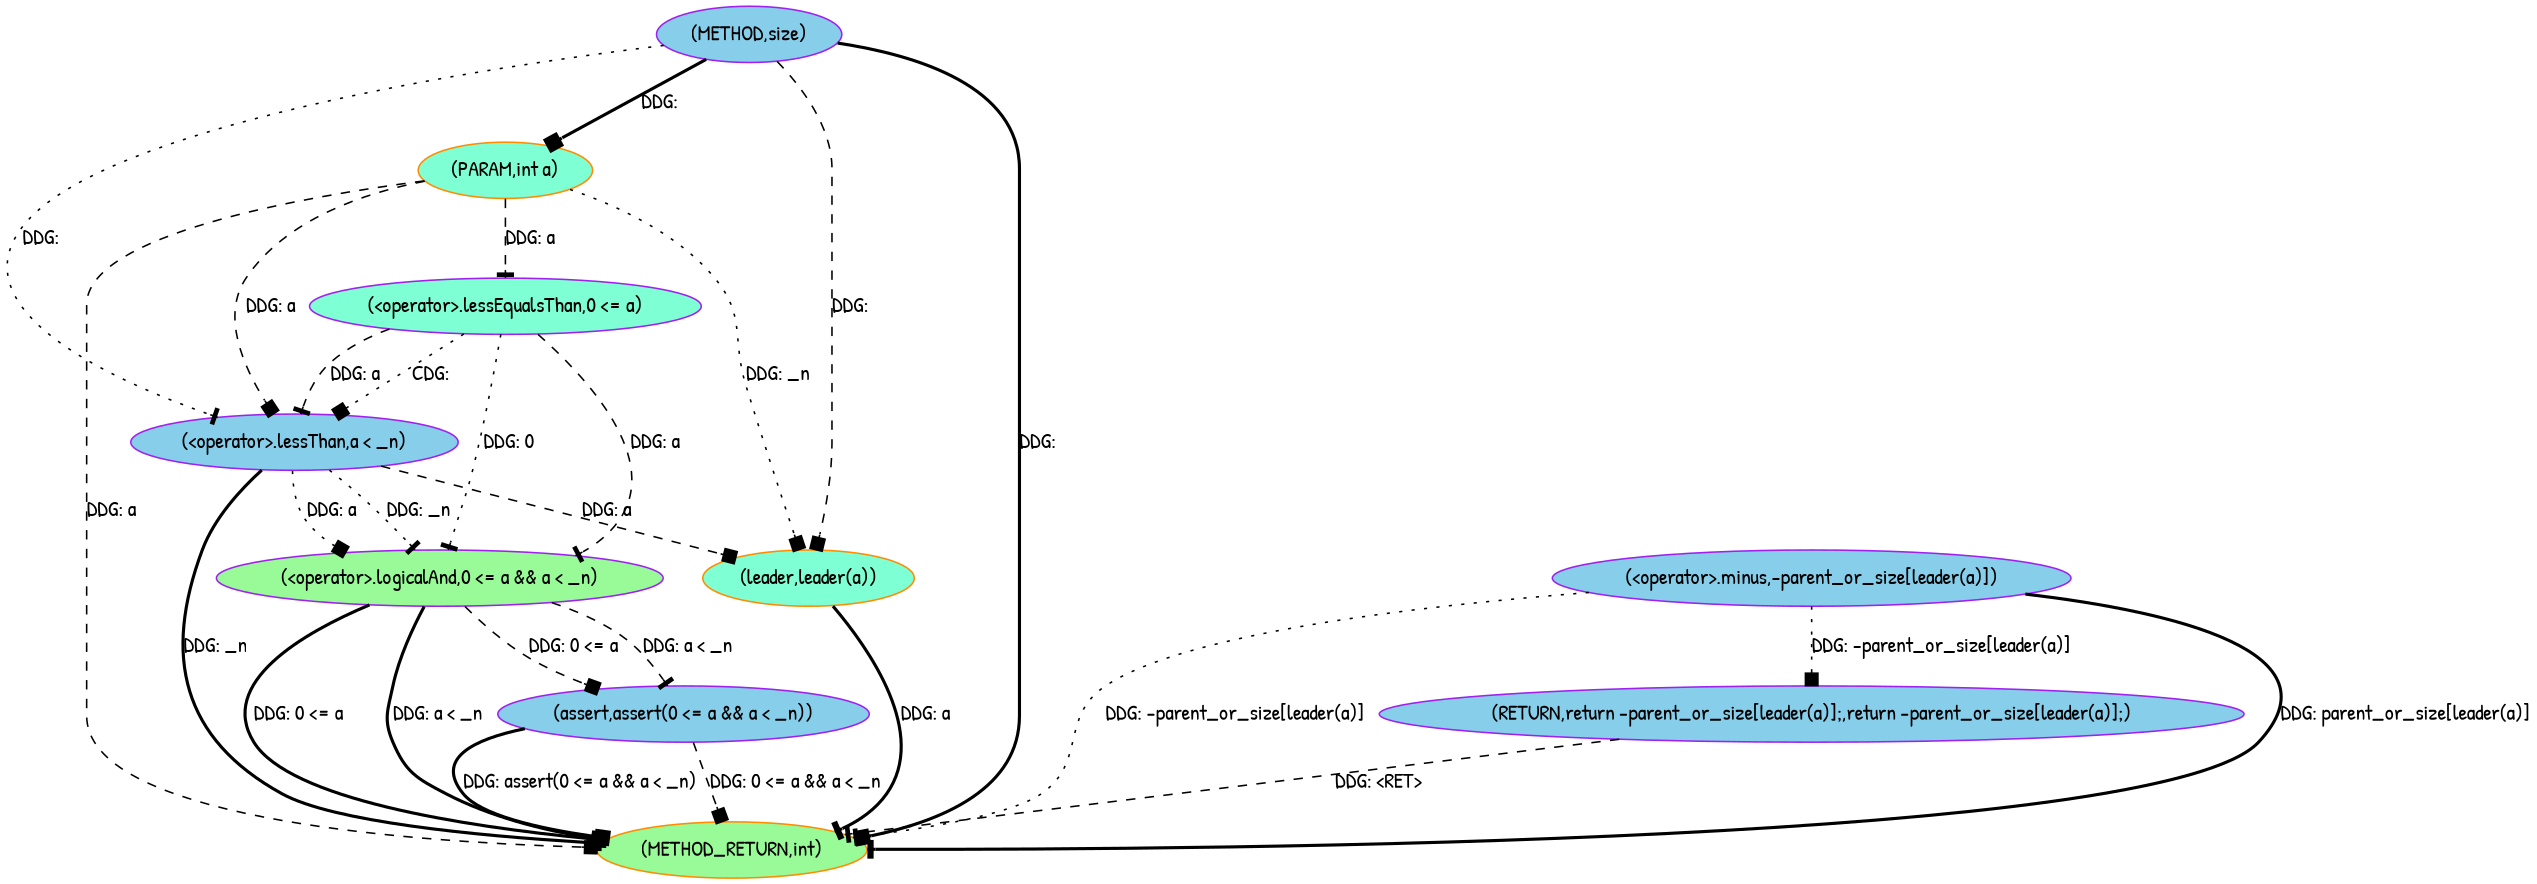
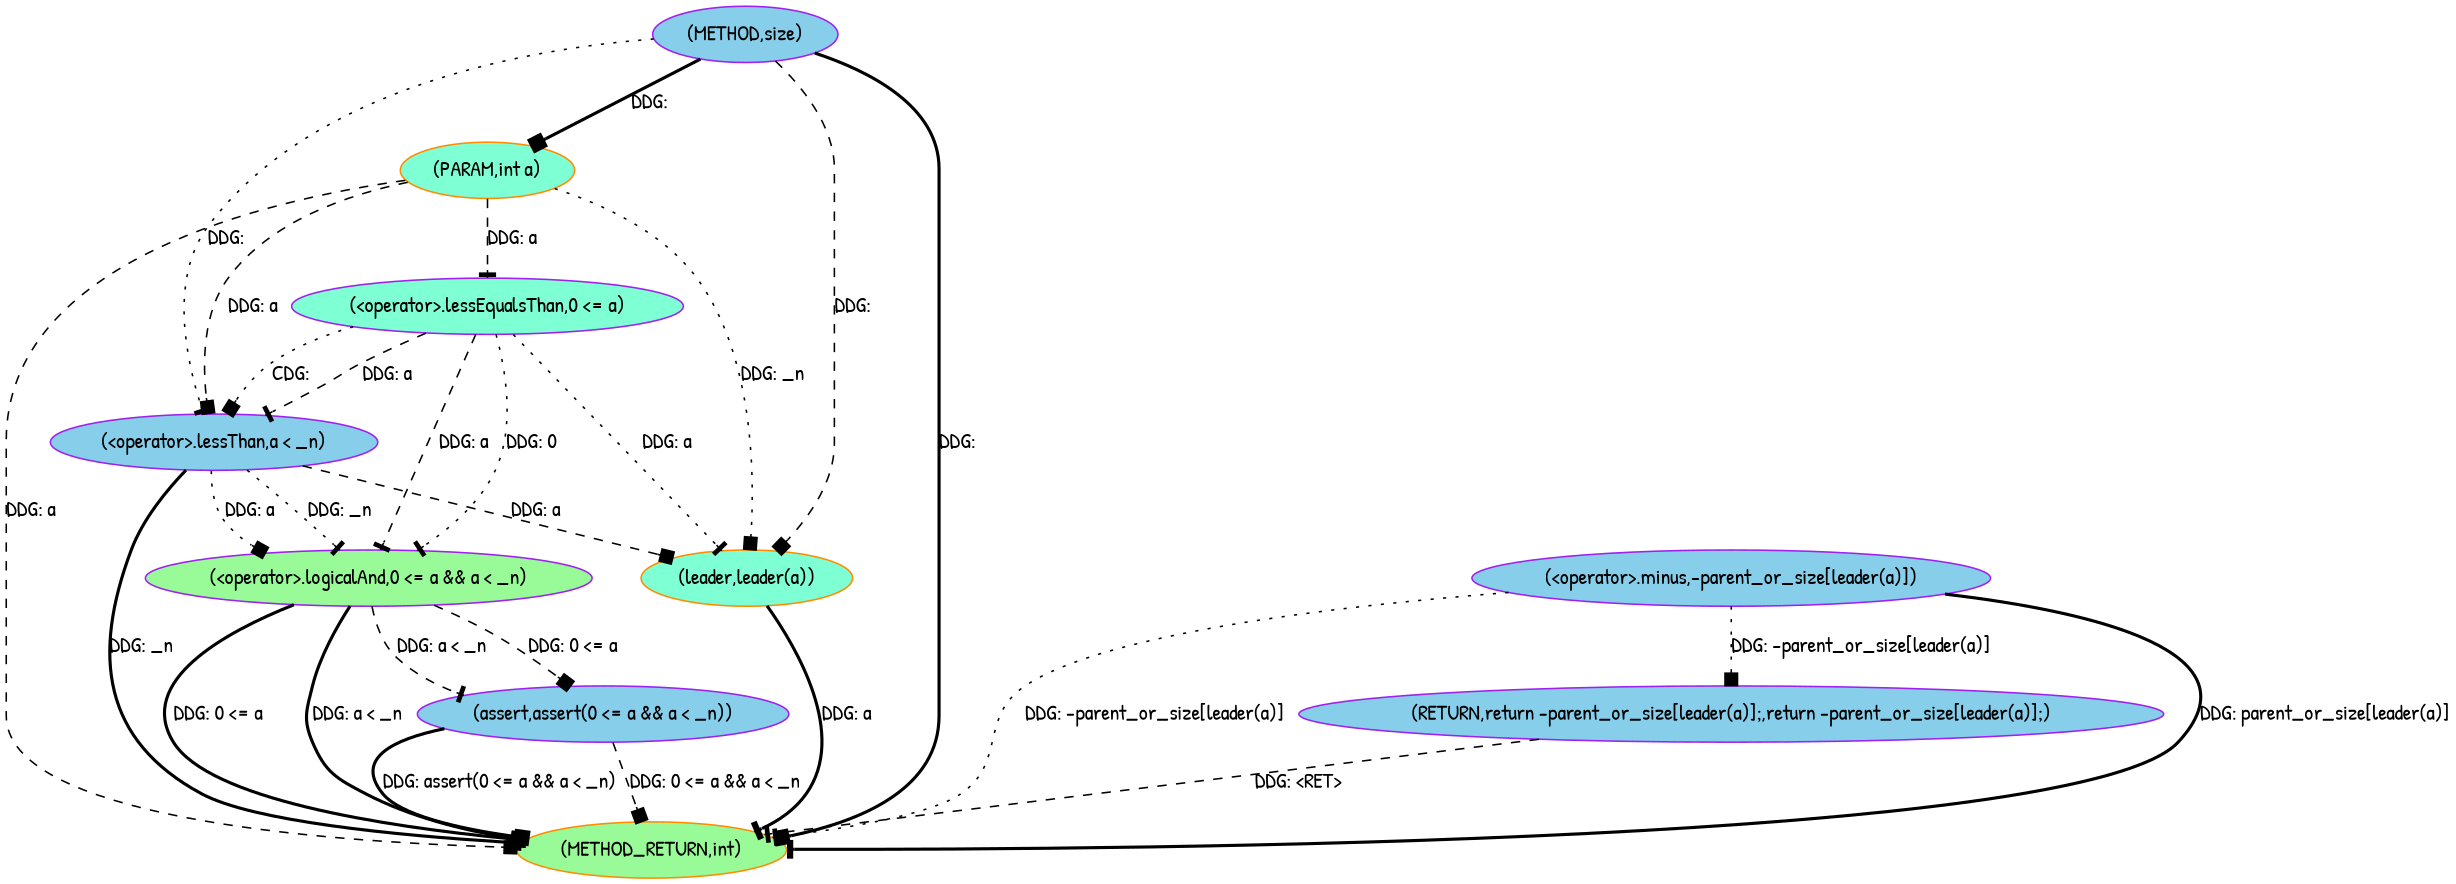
edge "(<operator>.lessEqualsThan,0 <= a)" -> "(leader,leader(a))": added, label "DDG: a"
